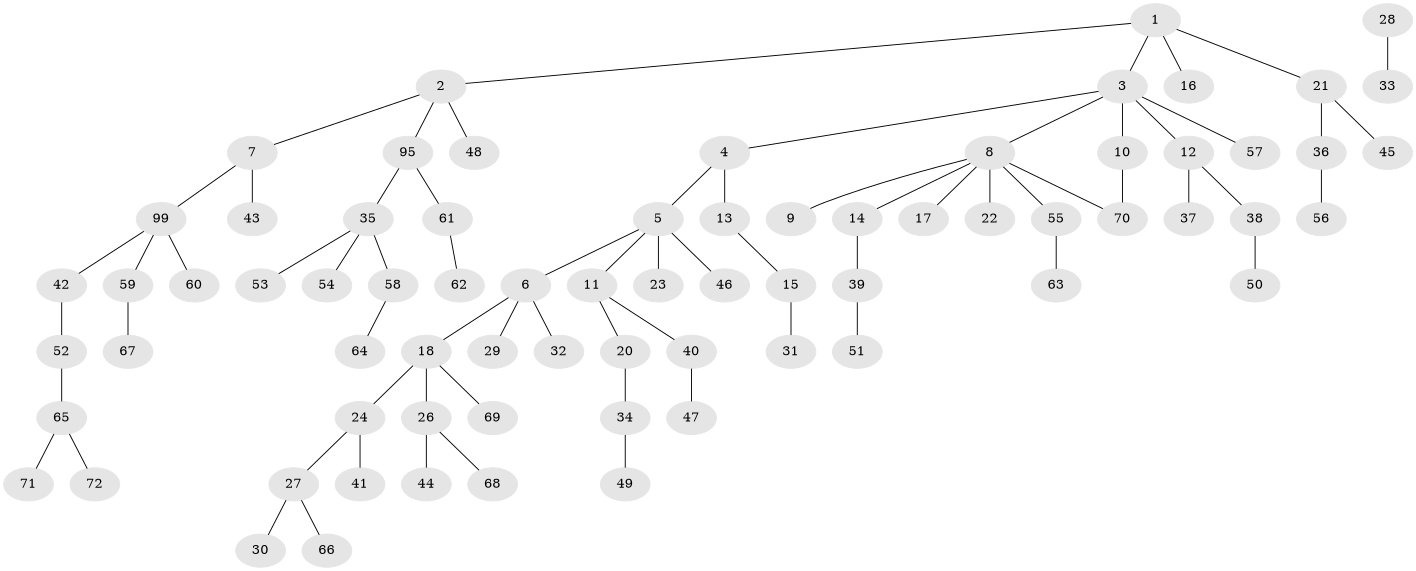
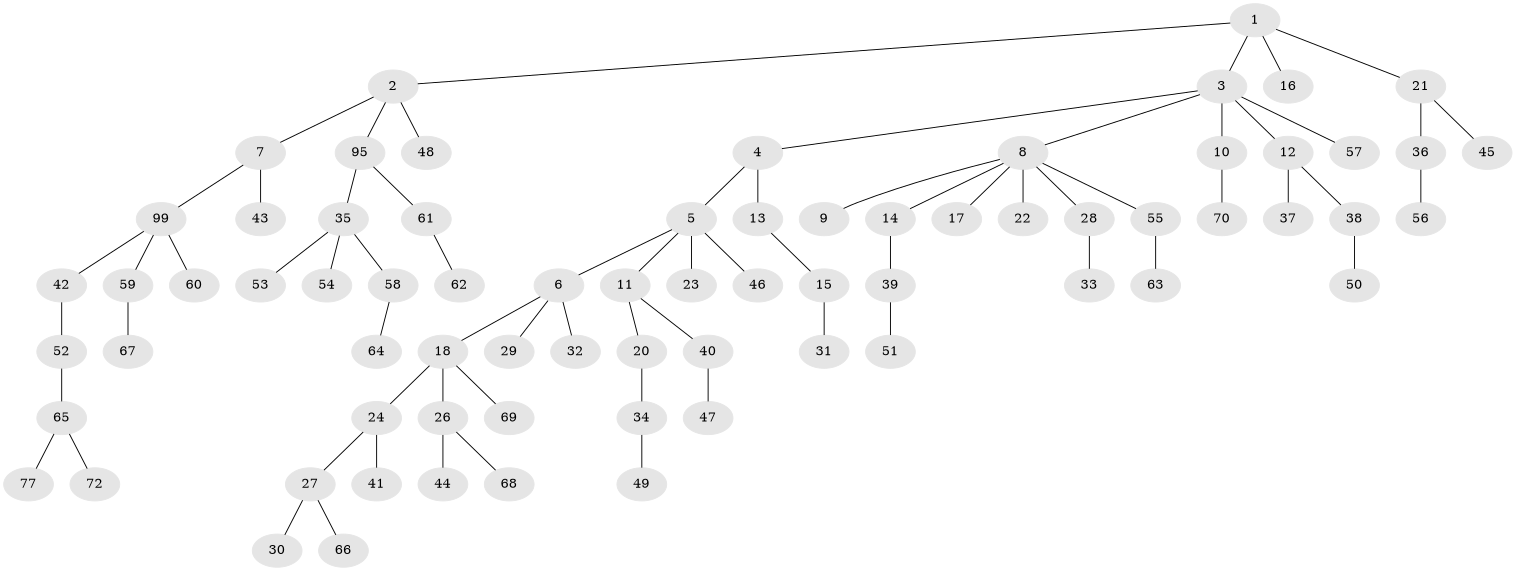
edge "8" -- "70": now "8" -- "28"
node "71": label "71" -> "77"
